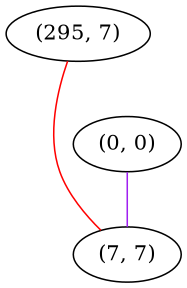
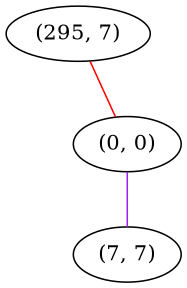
edge "(295, 7)" -- "(7, 7)": now "(295, 7)" -- "(0, 0)"
